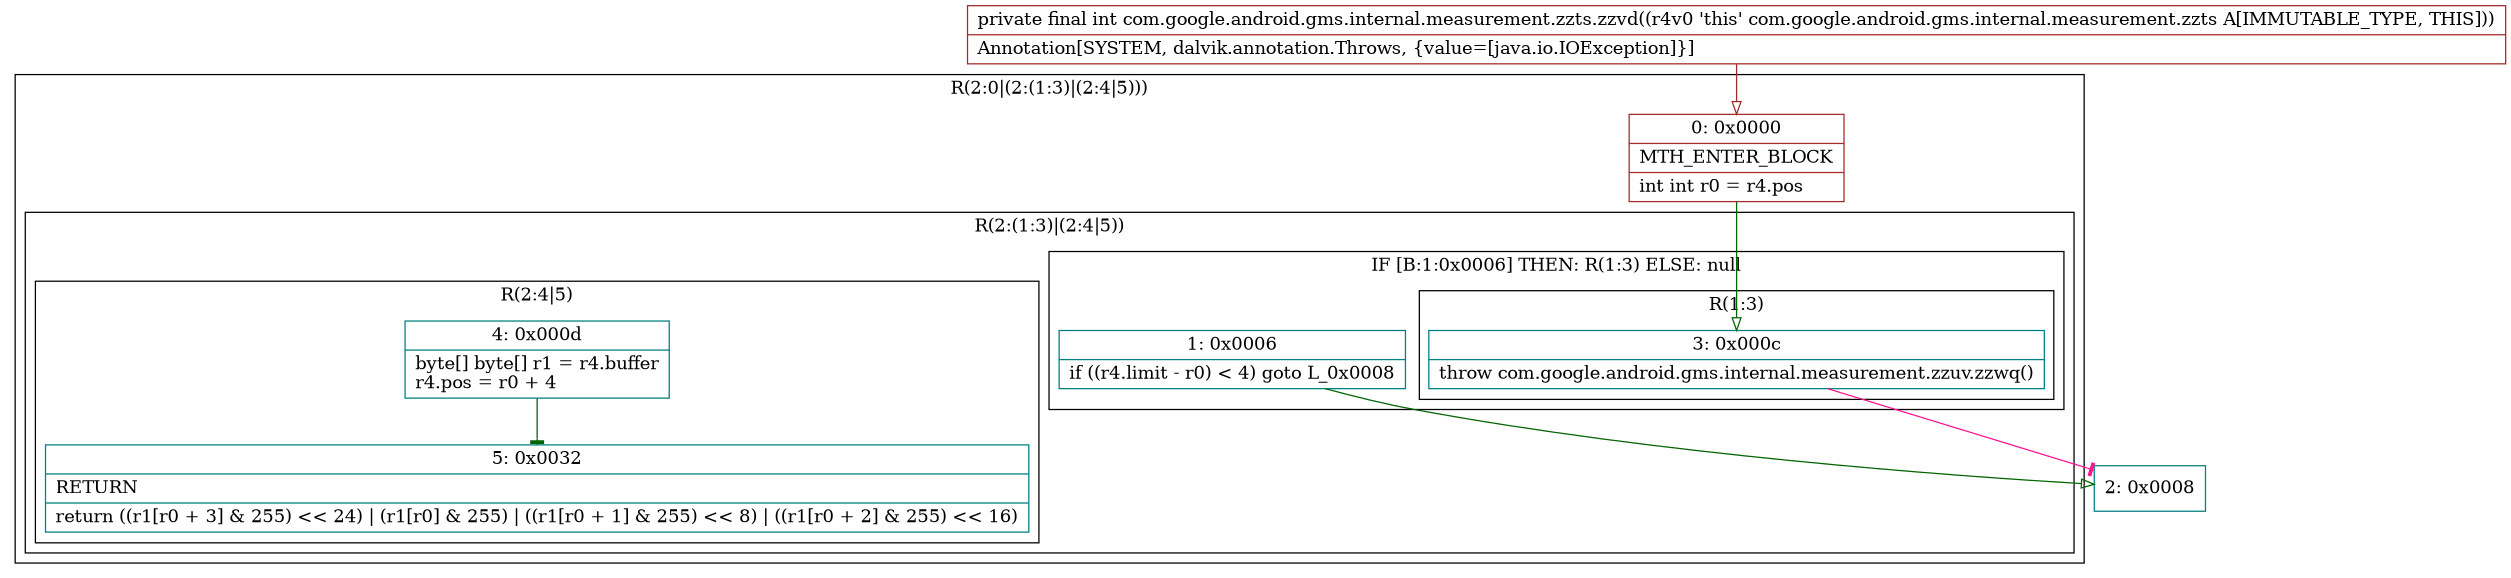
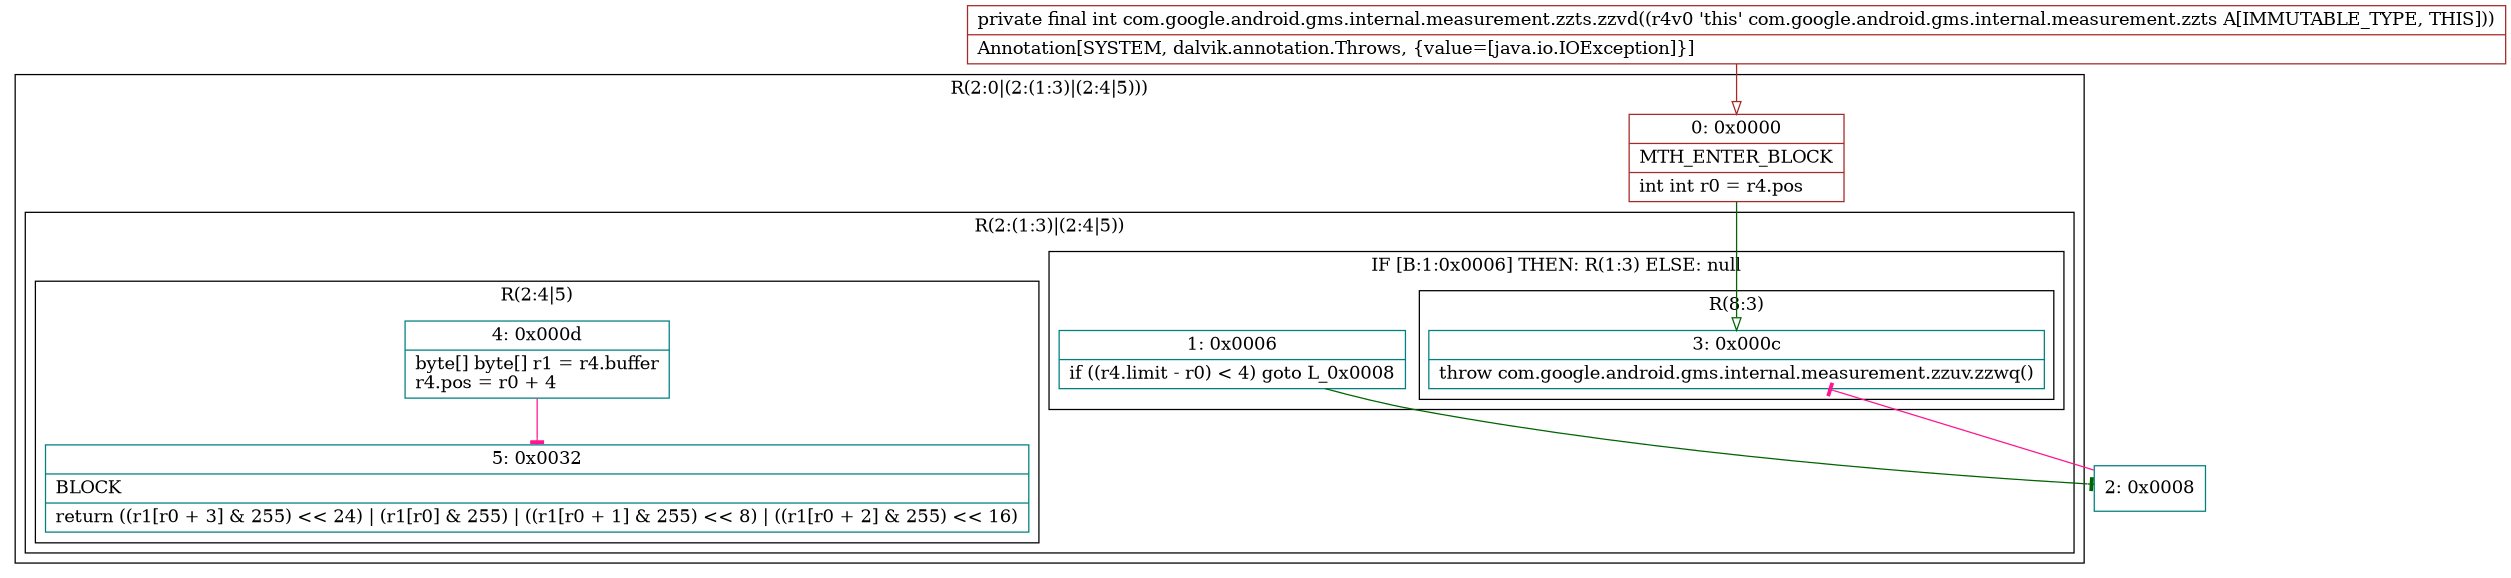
cluster "R(1:3)": label "R(1:3)" -> "R(8:3)"
edge "4: 0x000d" -> "5: 0x0032": color darkgreen -> deeppink
edge "3: 0x000c" -> "2: 0x0008": reversed
edge "1: 0x0006" -> "2: 0x0008": arrowhead onormal -> tee
node "5: 0x0032": text "RETURN" -> "BLOCK"
